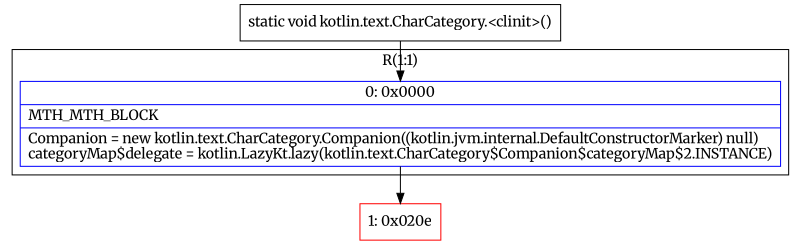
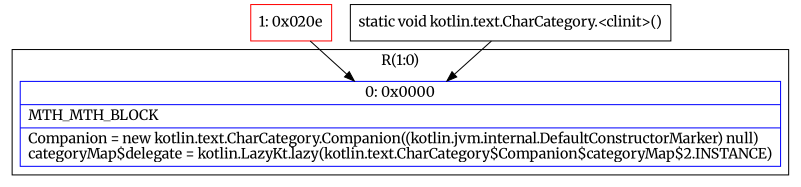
cluster "R(1:1)": label "R(1:1)" -> "R(1:0)"
edge "0: 0x0000" -> "1: 0x020e": reversed
